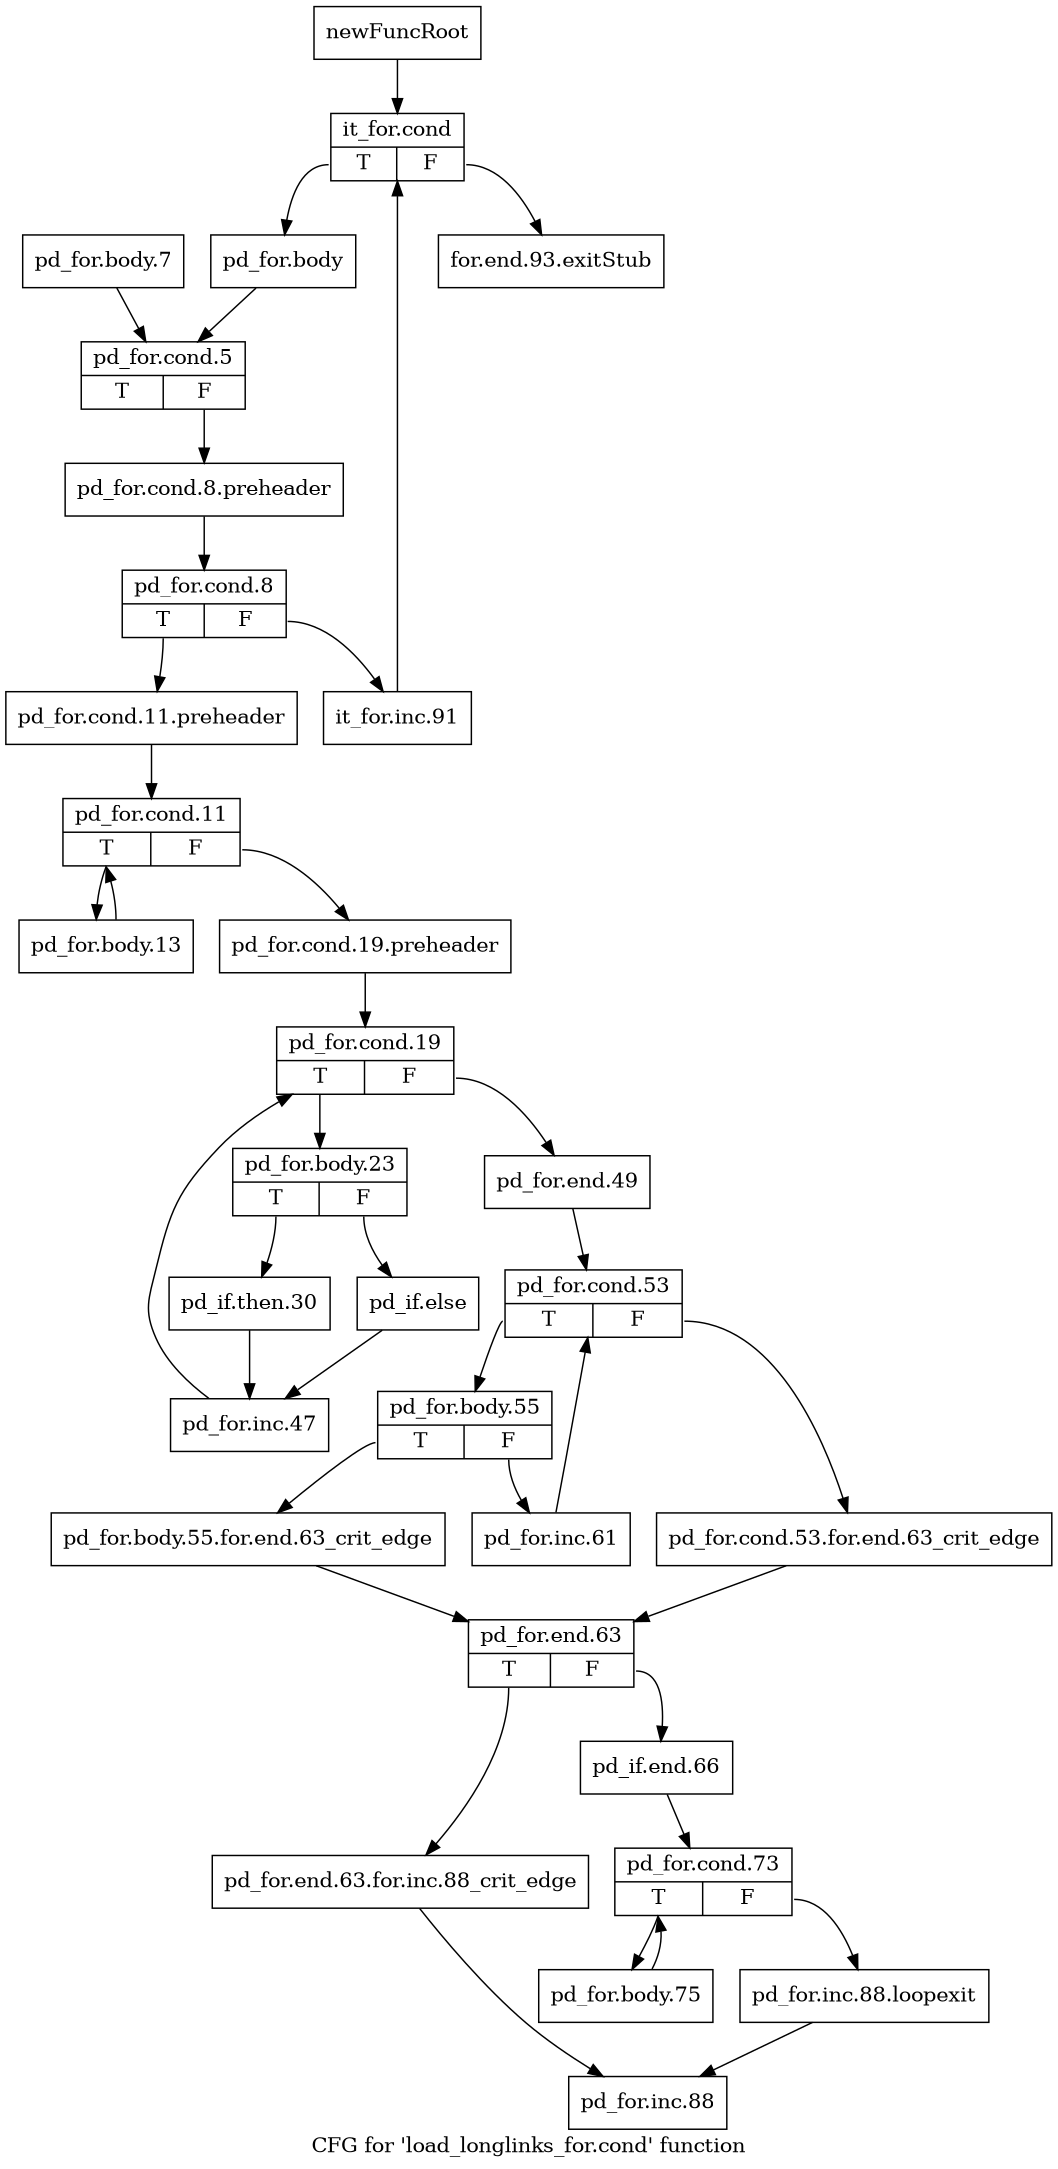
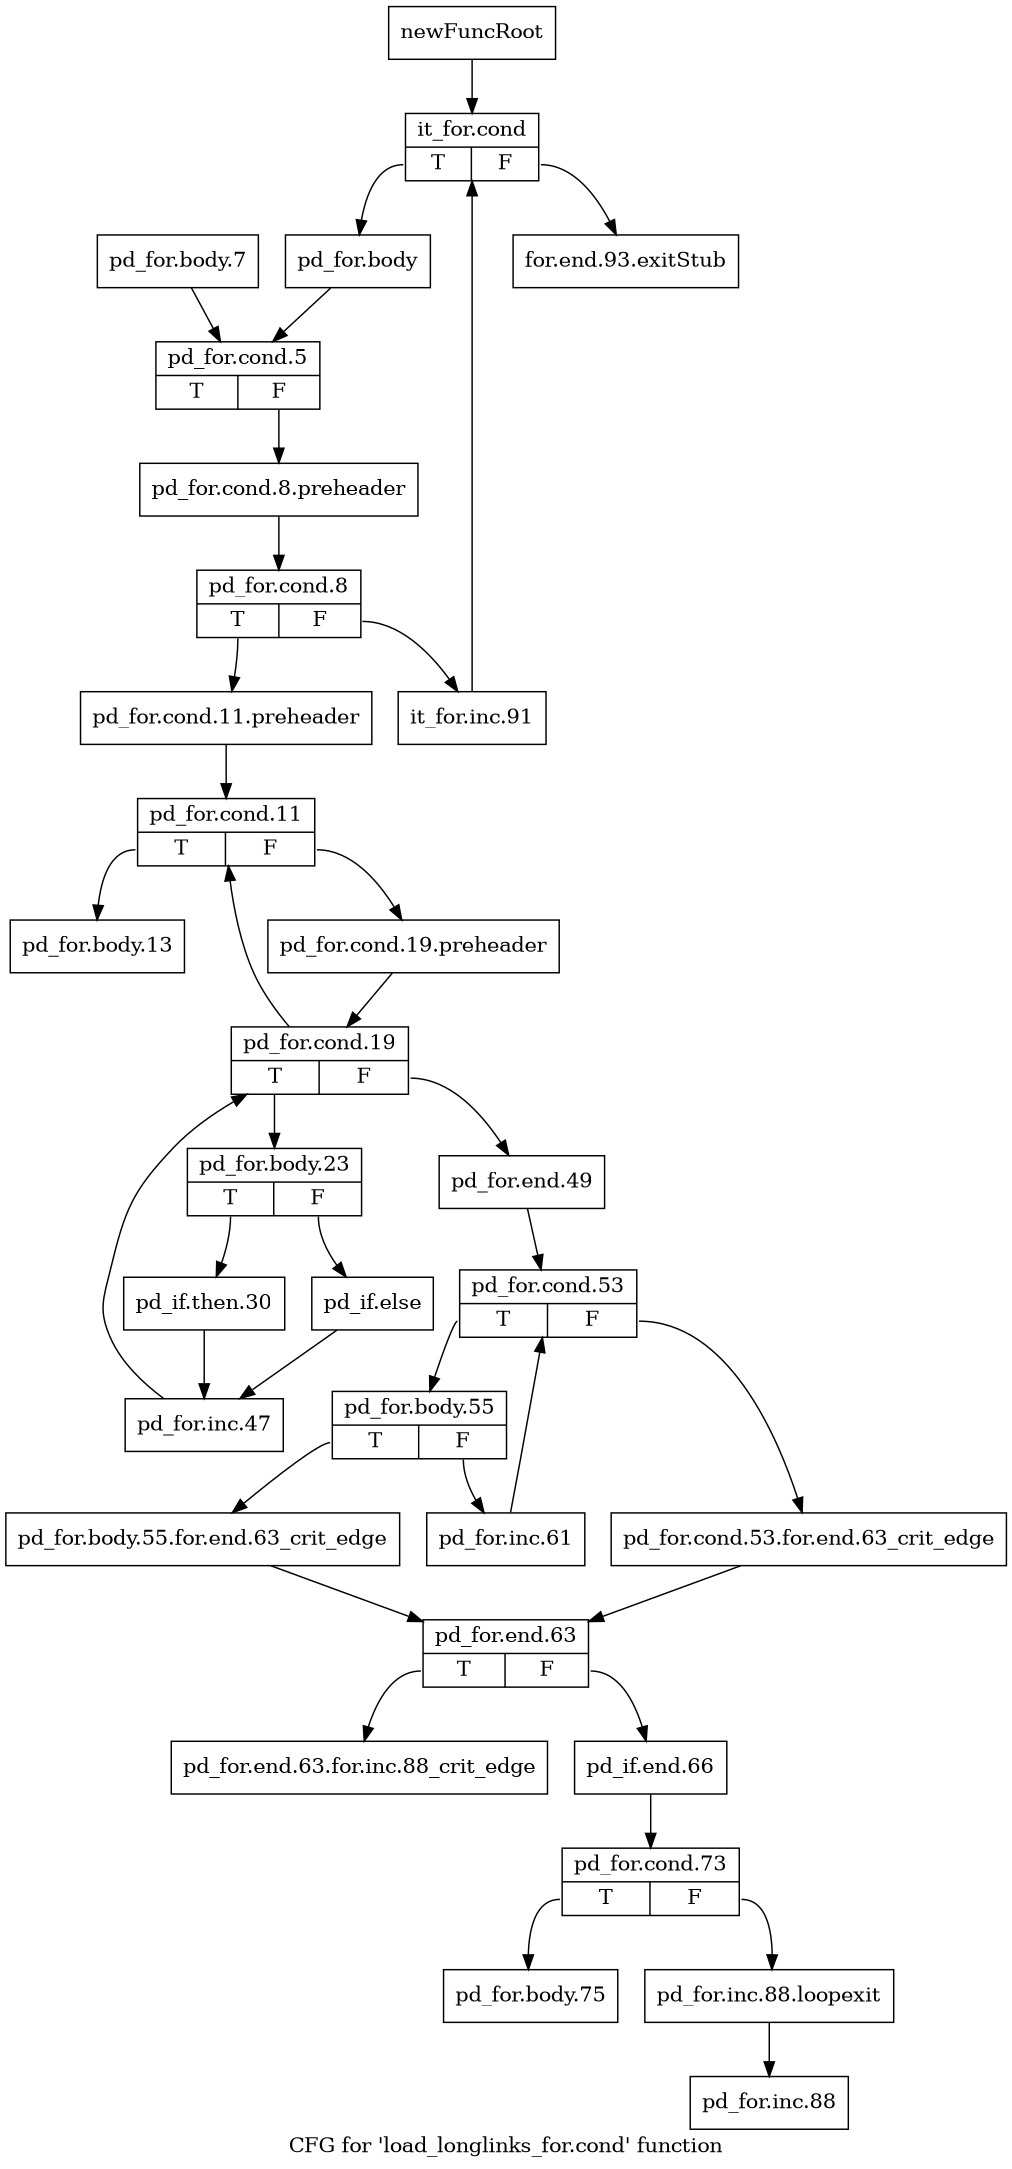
edge "pd_for.body.13" -> "pd_for.cond.11": now "pd_for.cond.19" -> "pd_for.cond.11"
edge "pd_for.body.75" -> "pd_for.cond.73": removed
edge "pd_for.end.63.for.inc.88_crit_edge" -> "pd_for.inc.88": removed
